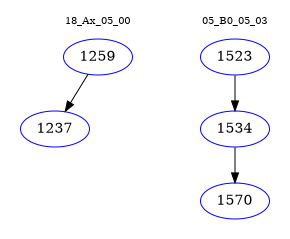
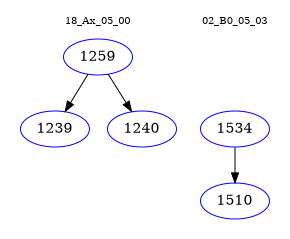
cluster "05_B0_05_03": label "05_B0_05_03" -> "02_B0_05_03"
node "1523": removed
node "1237": label "1237" -> "1239"
node "1240": added
node "1570": label "1570" -> "1510"
